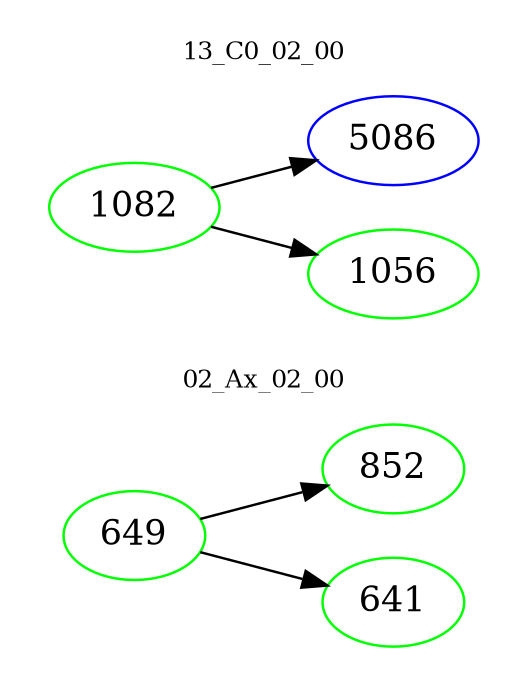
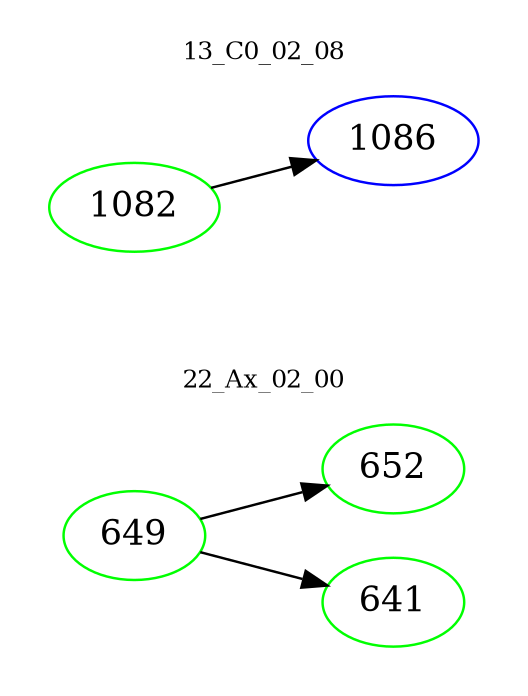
cluster "13_C0_02_00": label "13_C0_02_00" -> "13_C0_02_08"
node "5086": label "5086" -> "1086"
node "1056": removed
cluster "02_Ax_02_00": label "02_Ax_02_00" -> "22_Ax_02_00"
node "852": label "852" -> "652"
